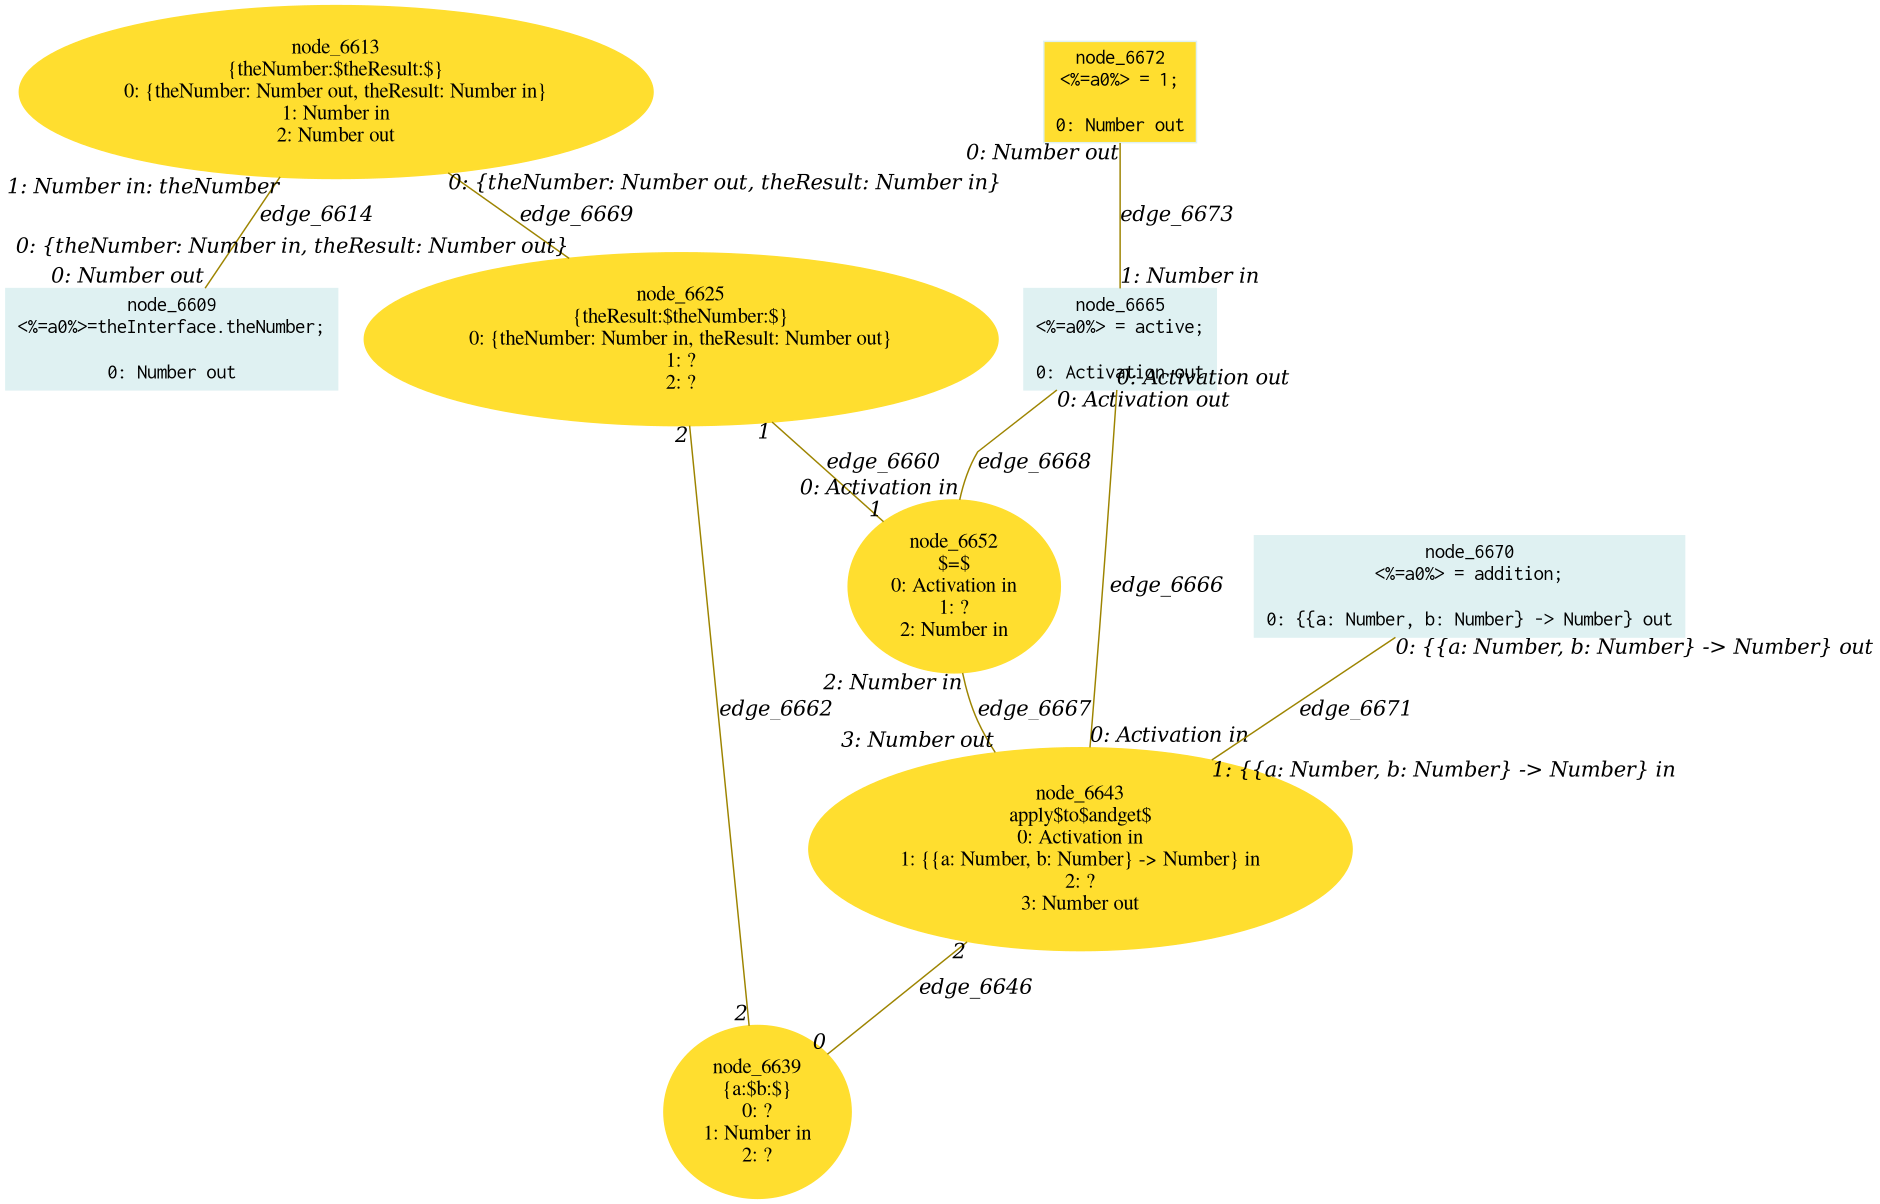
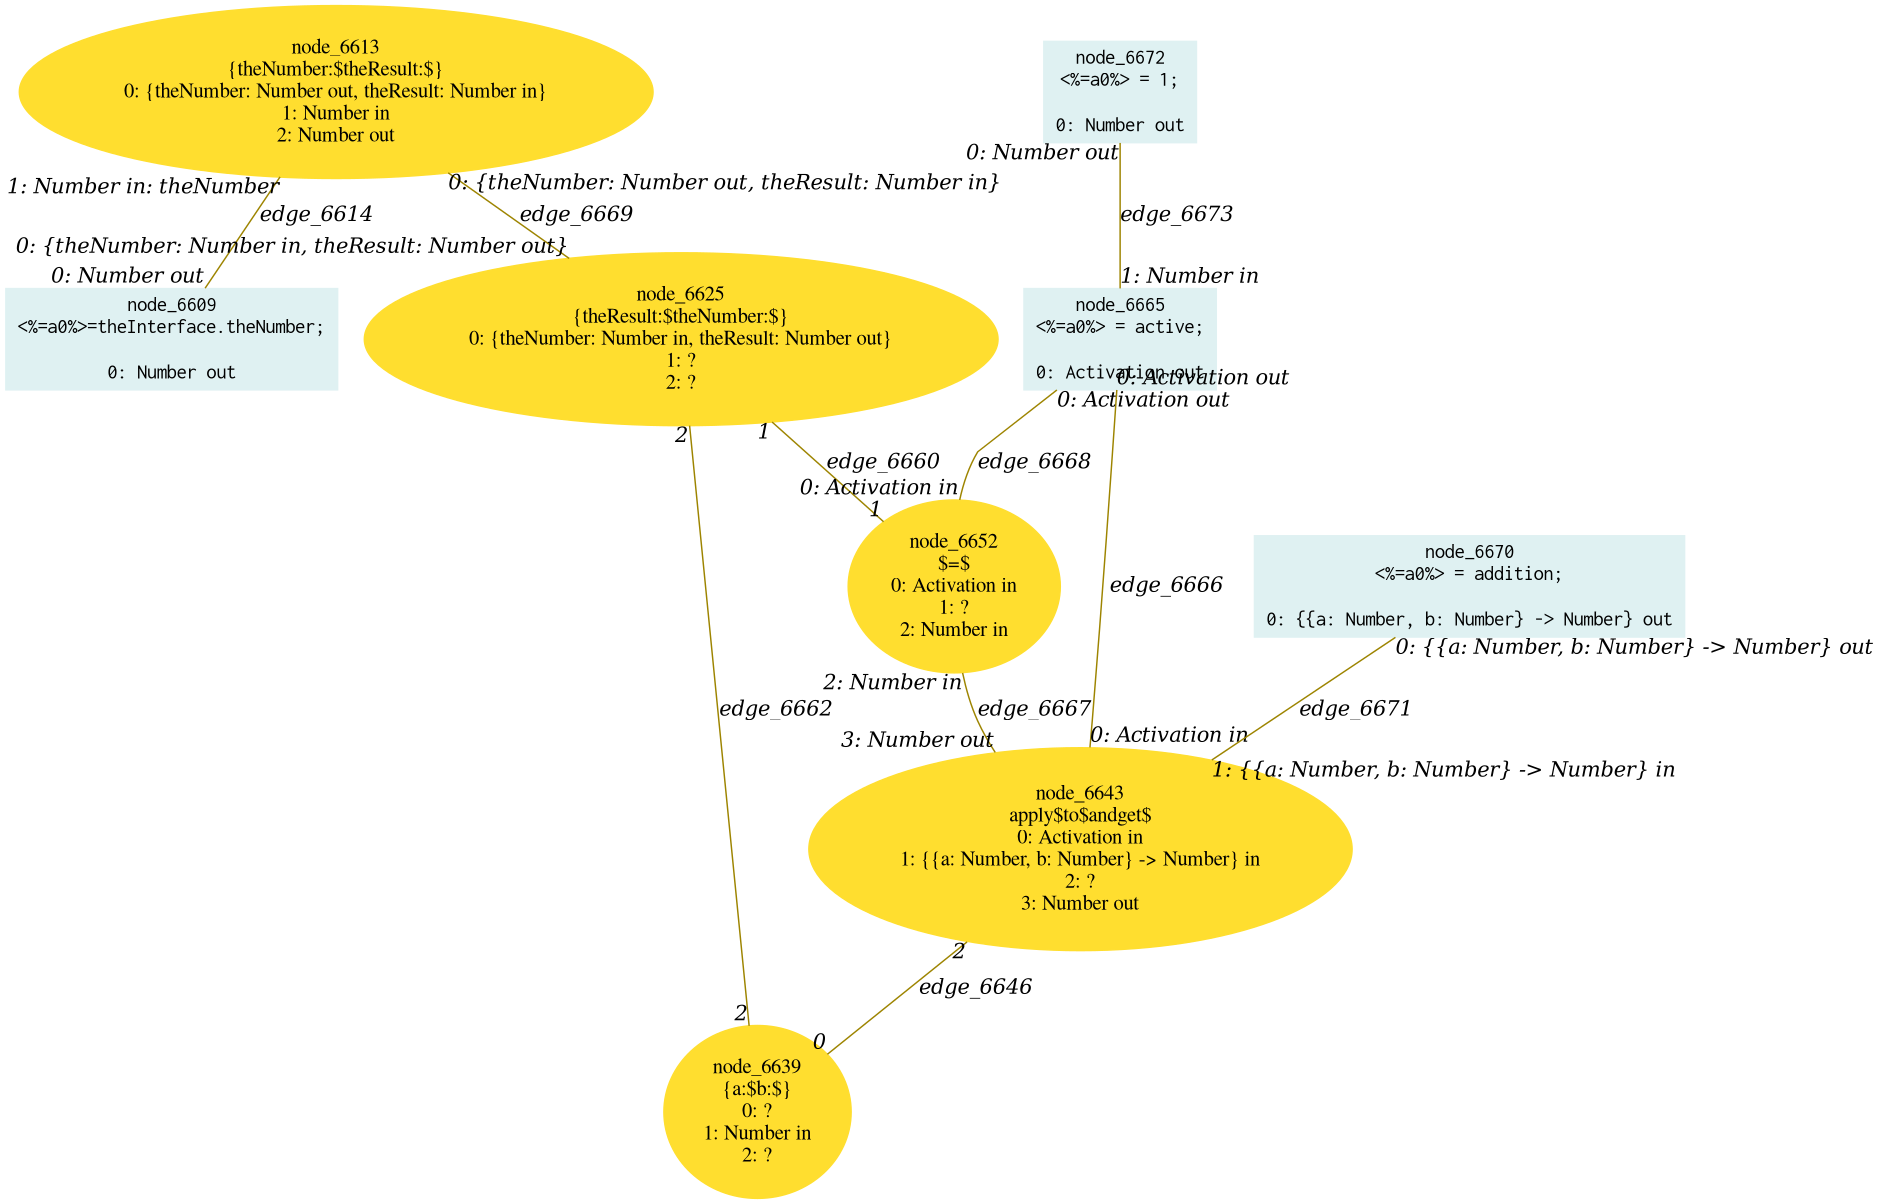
node "node_6672 <%=a0%> = 1; 0: Number out": fillcolor #ffde2f -> #dff1f2
